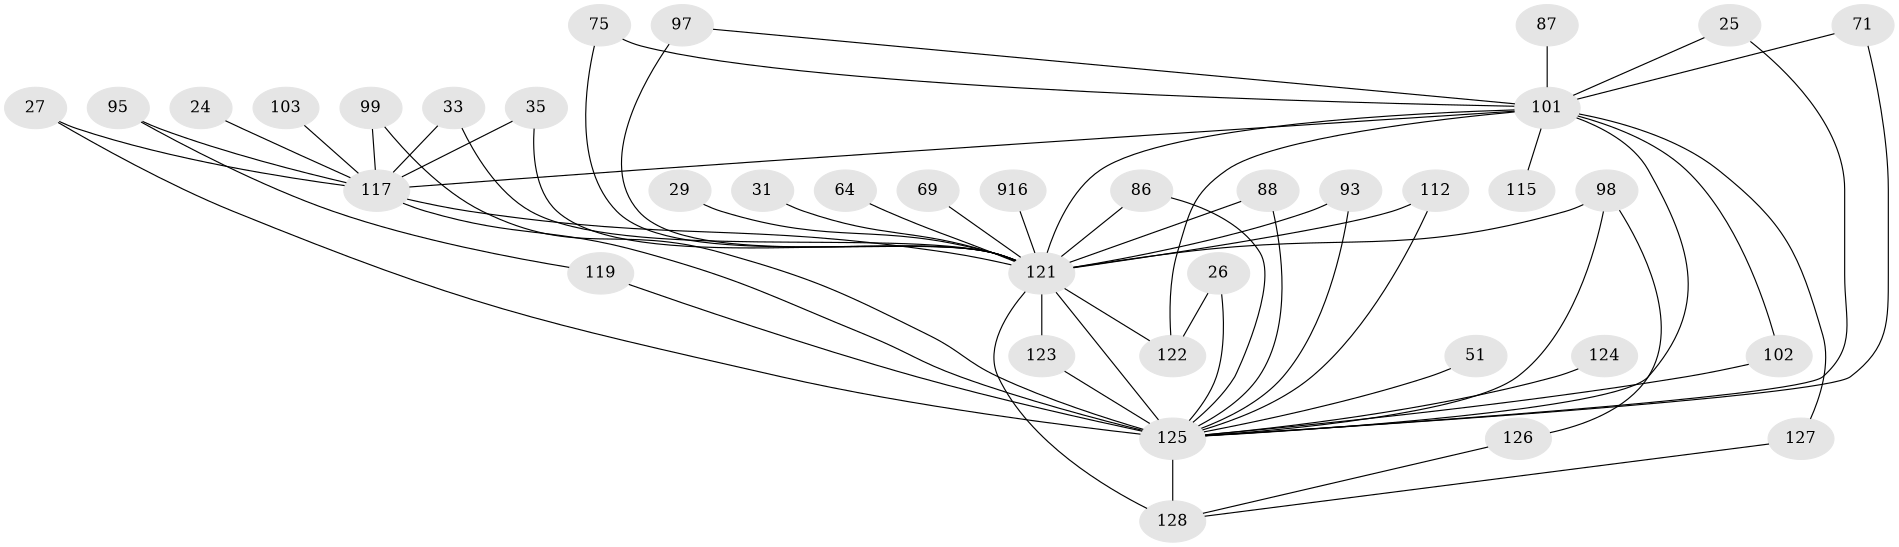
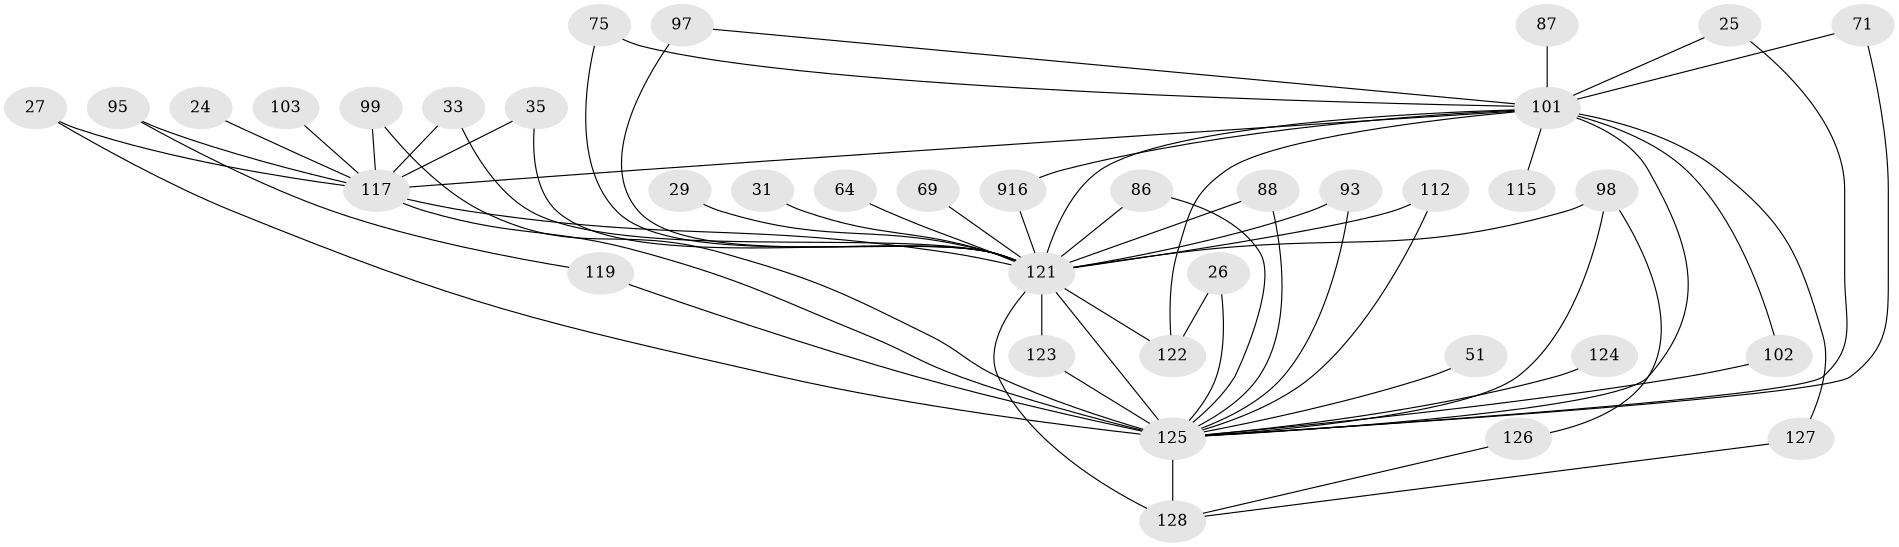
edge "101" -- "916": added
